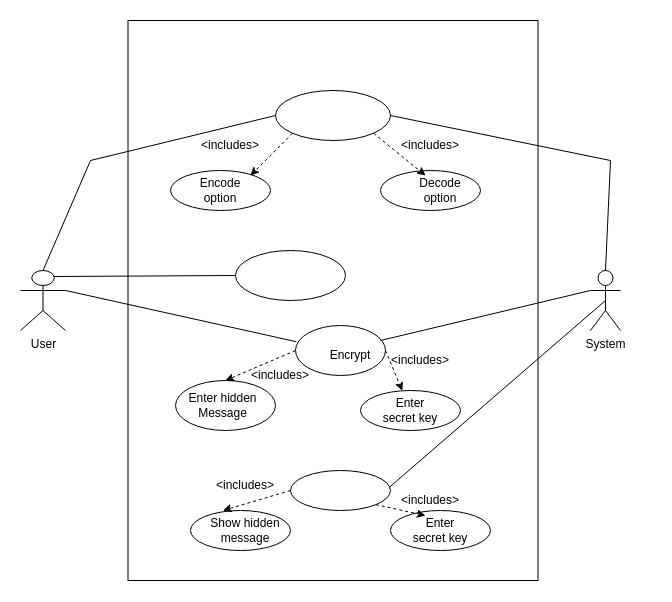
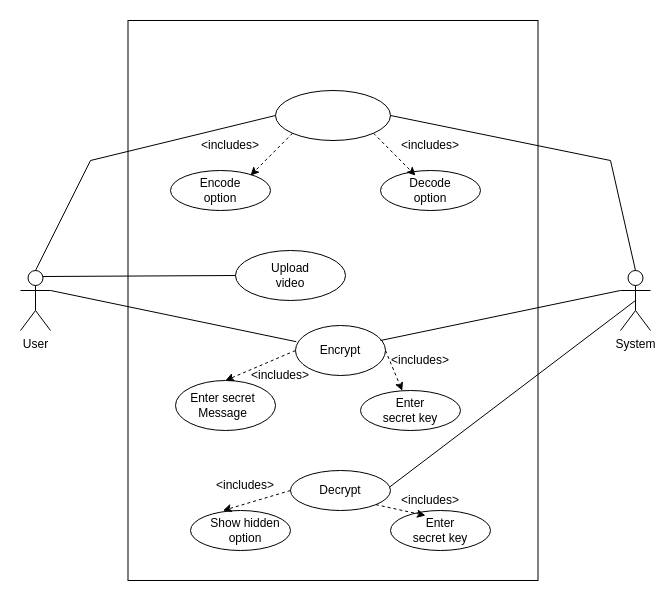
node "Decode option": moved (441, 191) -> (431, 191)
node "Upload video": added
node "User": size 45x60 -> 30x60
node "System": moved (606, 301) -> (636, 301)
node "Encrypt": moved (351, 356) -> (341, 351)
node "Enter hidden Message": label "Enter hidden Message" -> "Enter secret Message"
node "Decrypt": added
node "Show hidden message": label "Show hidden message" -> "Show hidden option"
